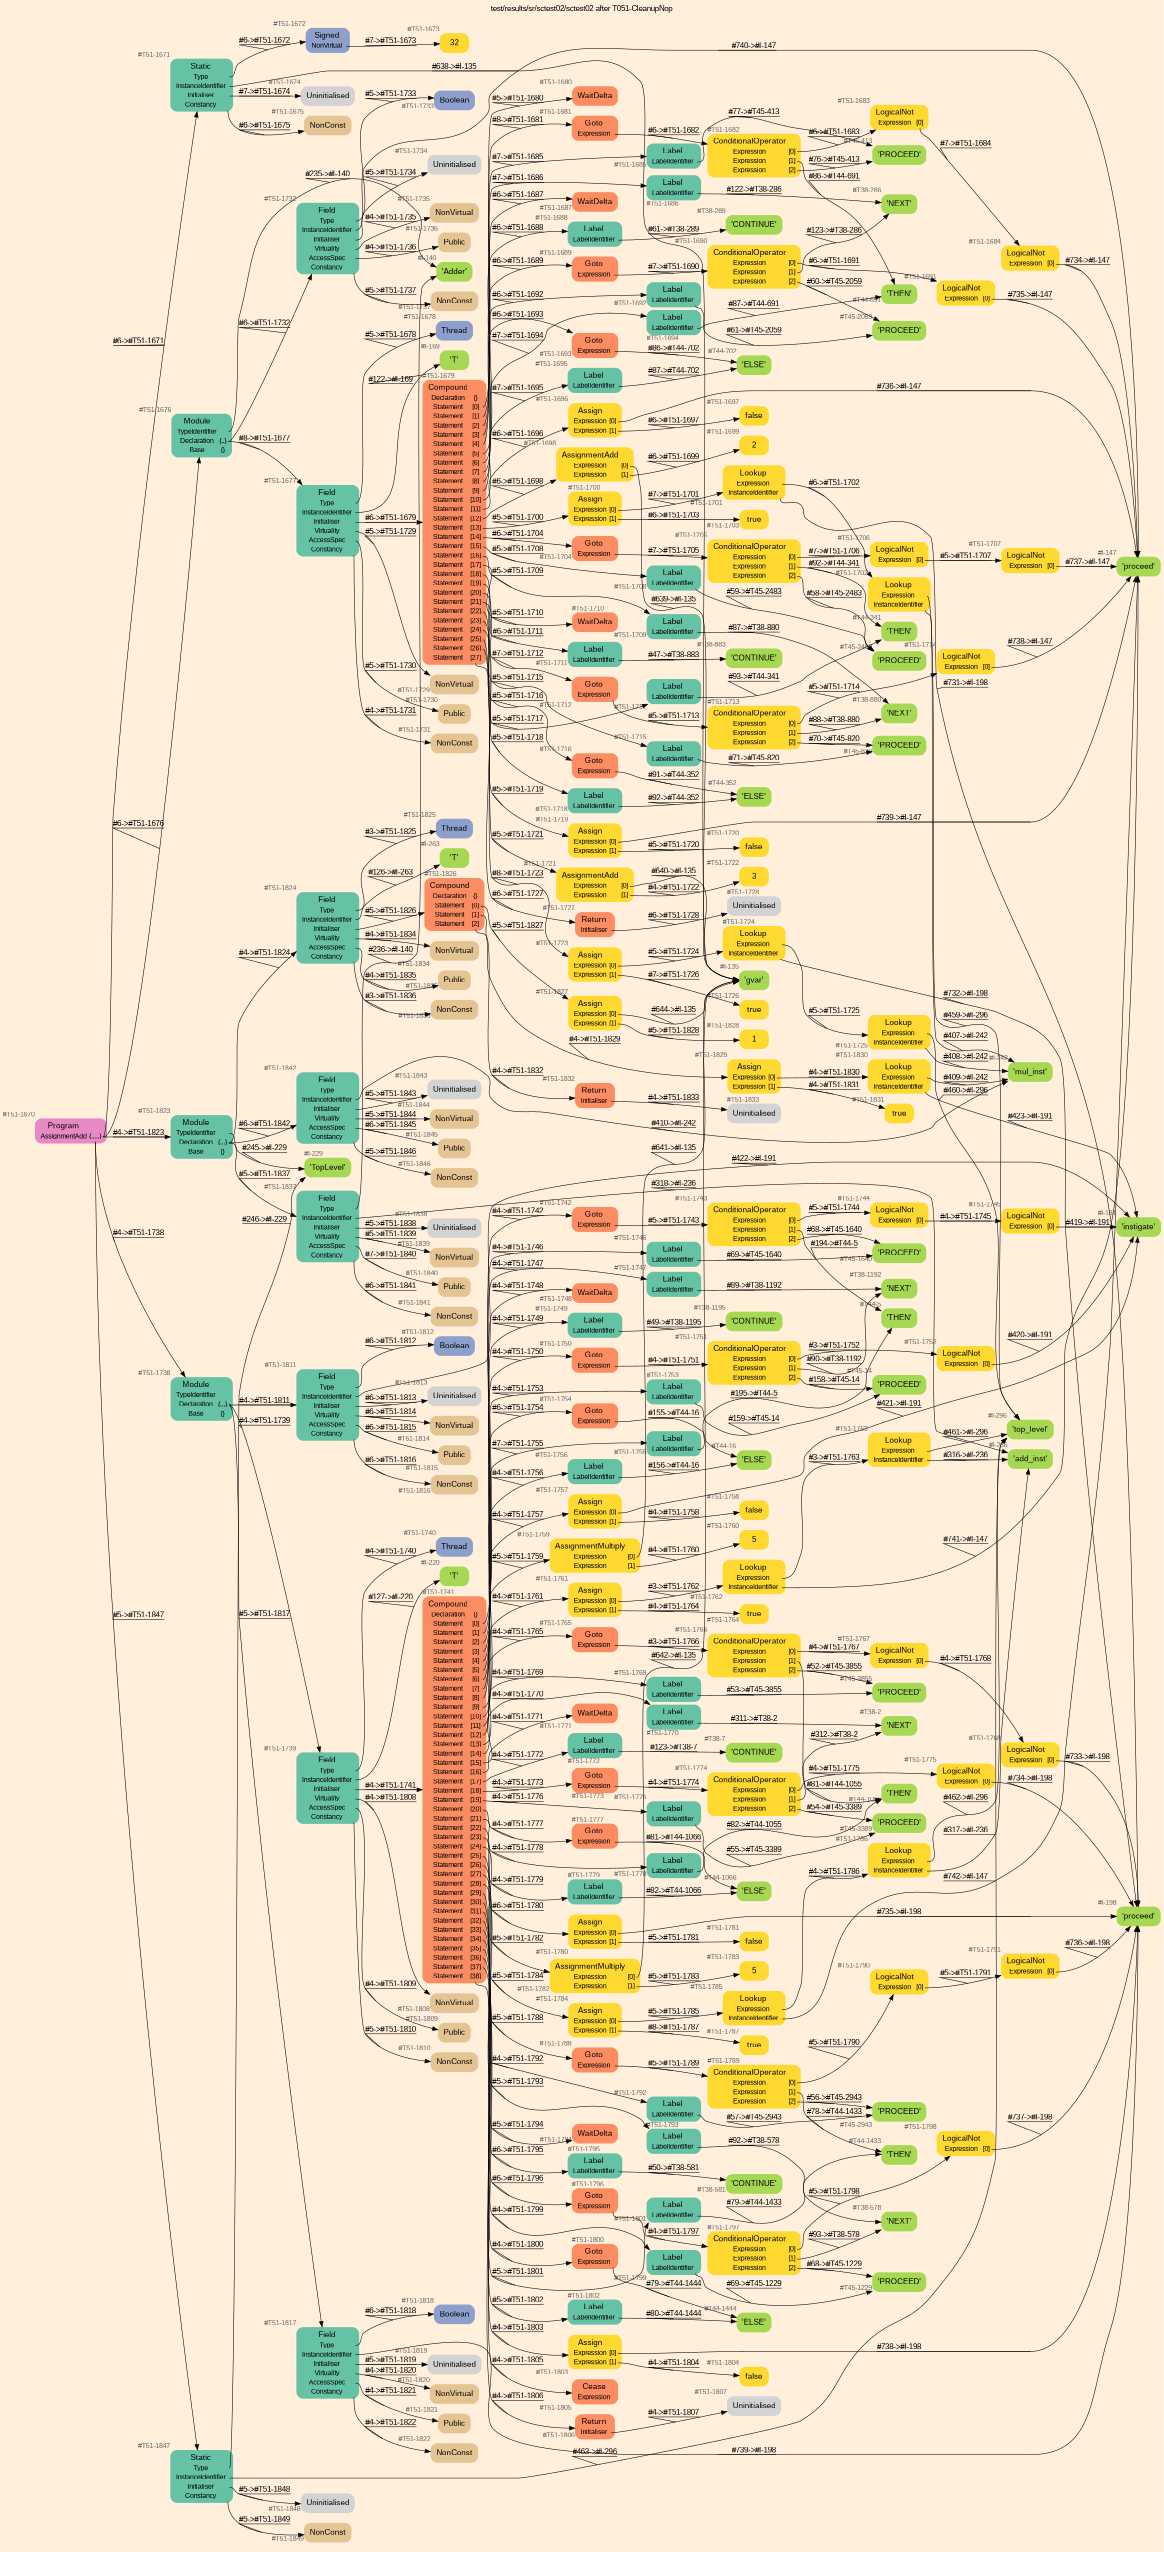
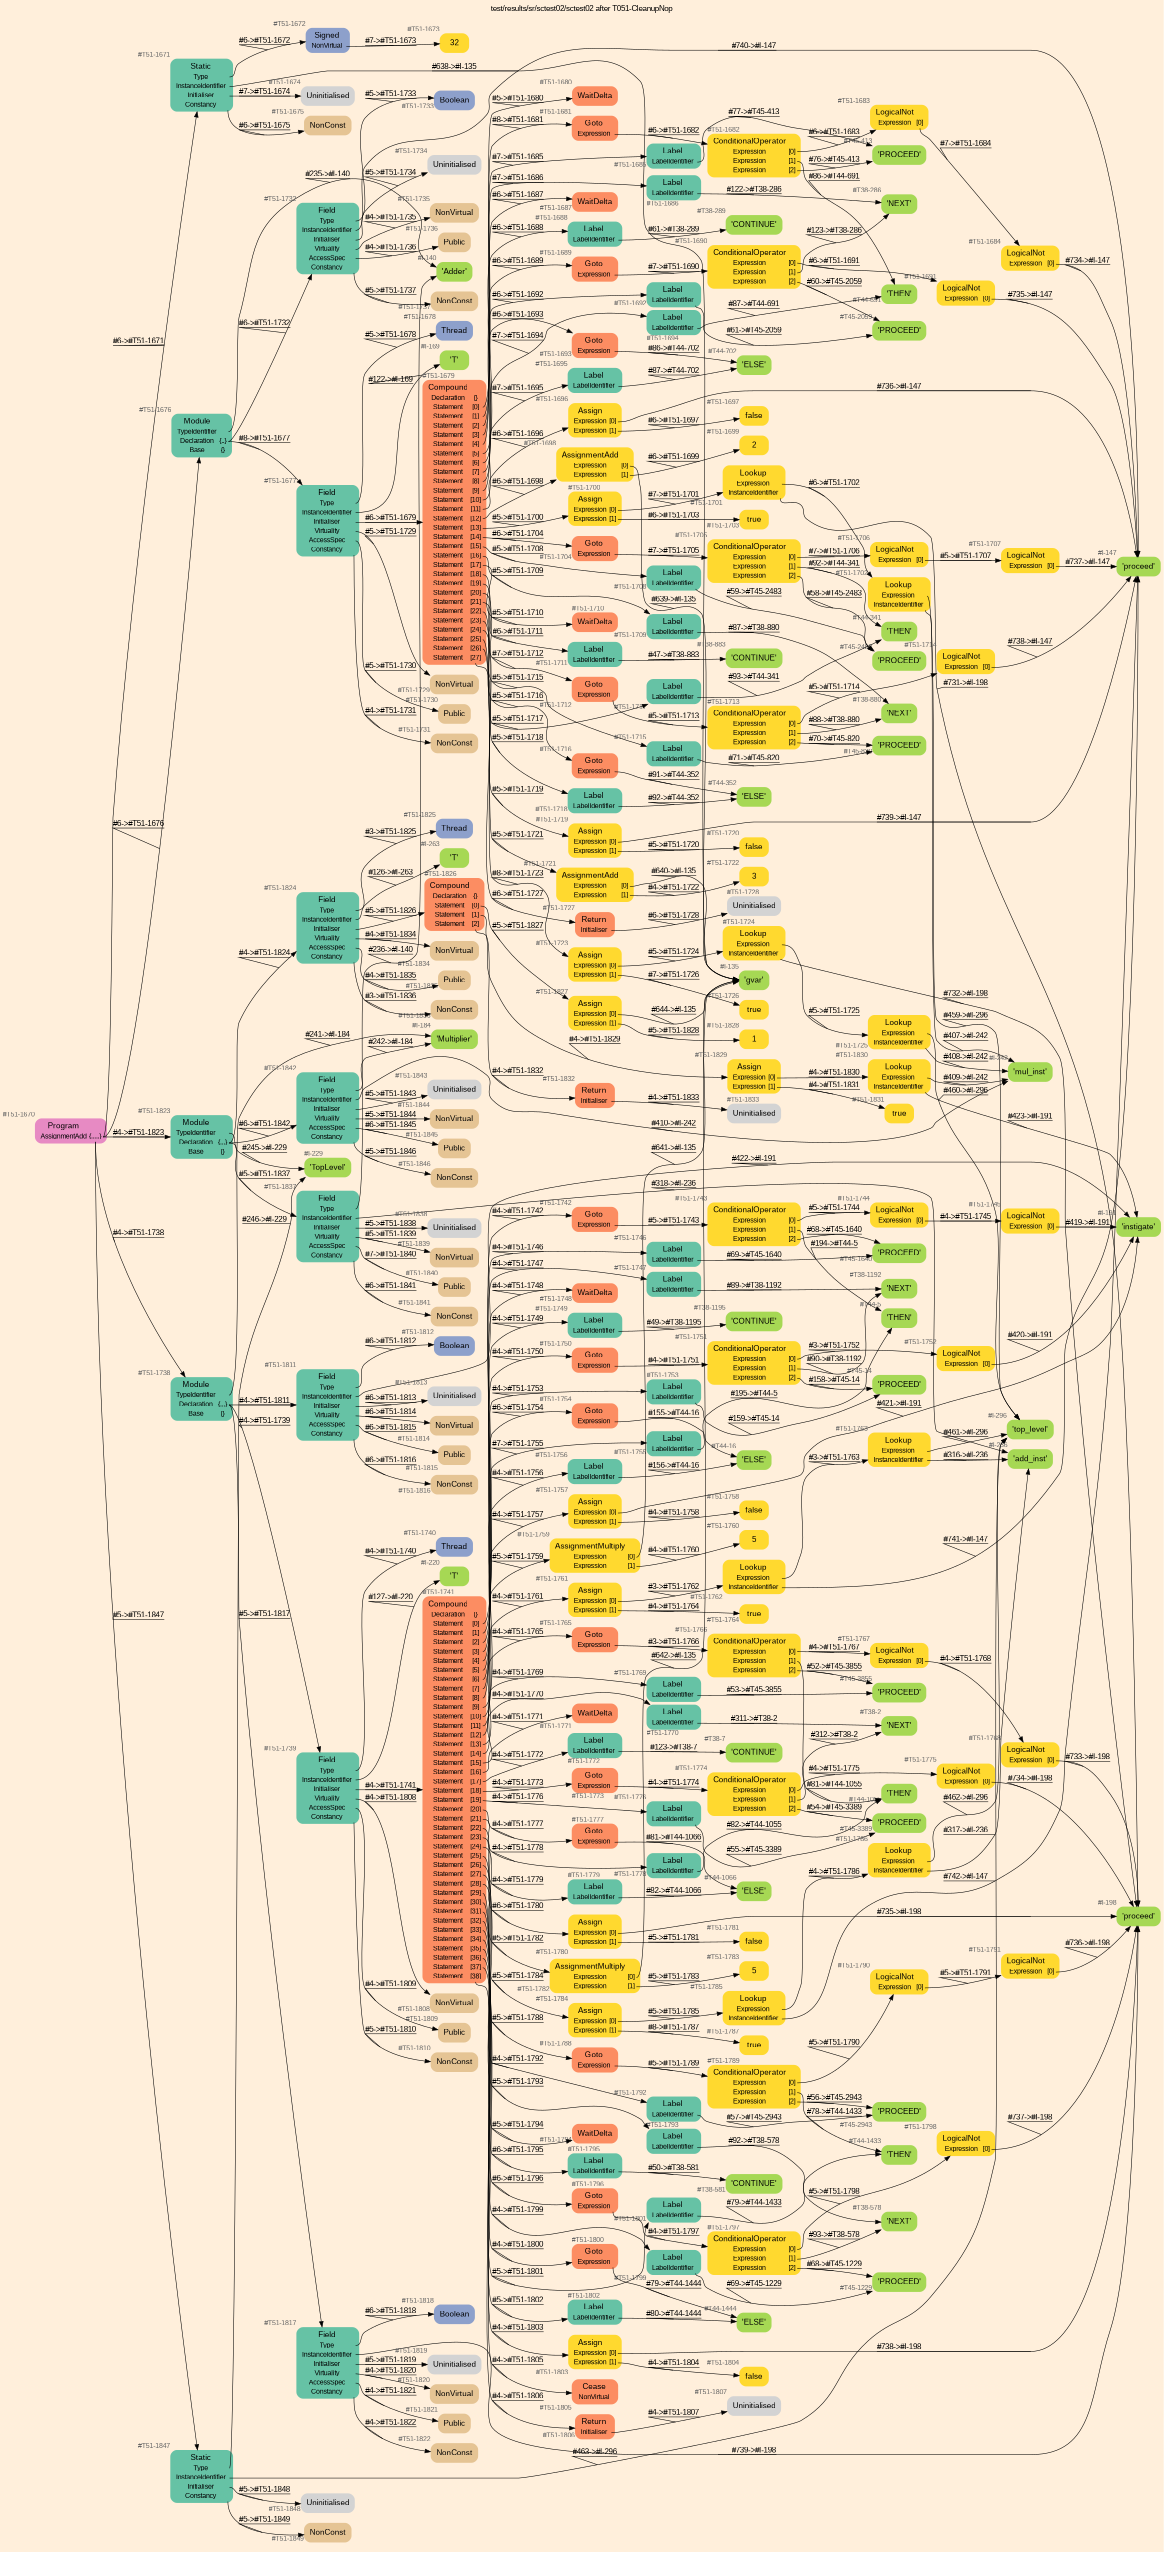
node "'Multiplier'": added
node "Cease": text "Expression" -> "NonVirtual"
